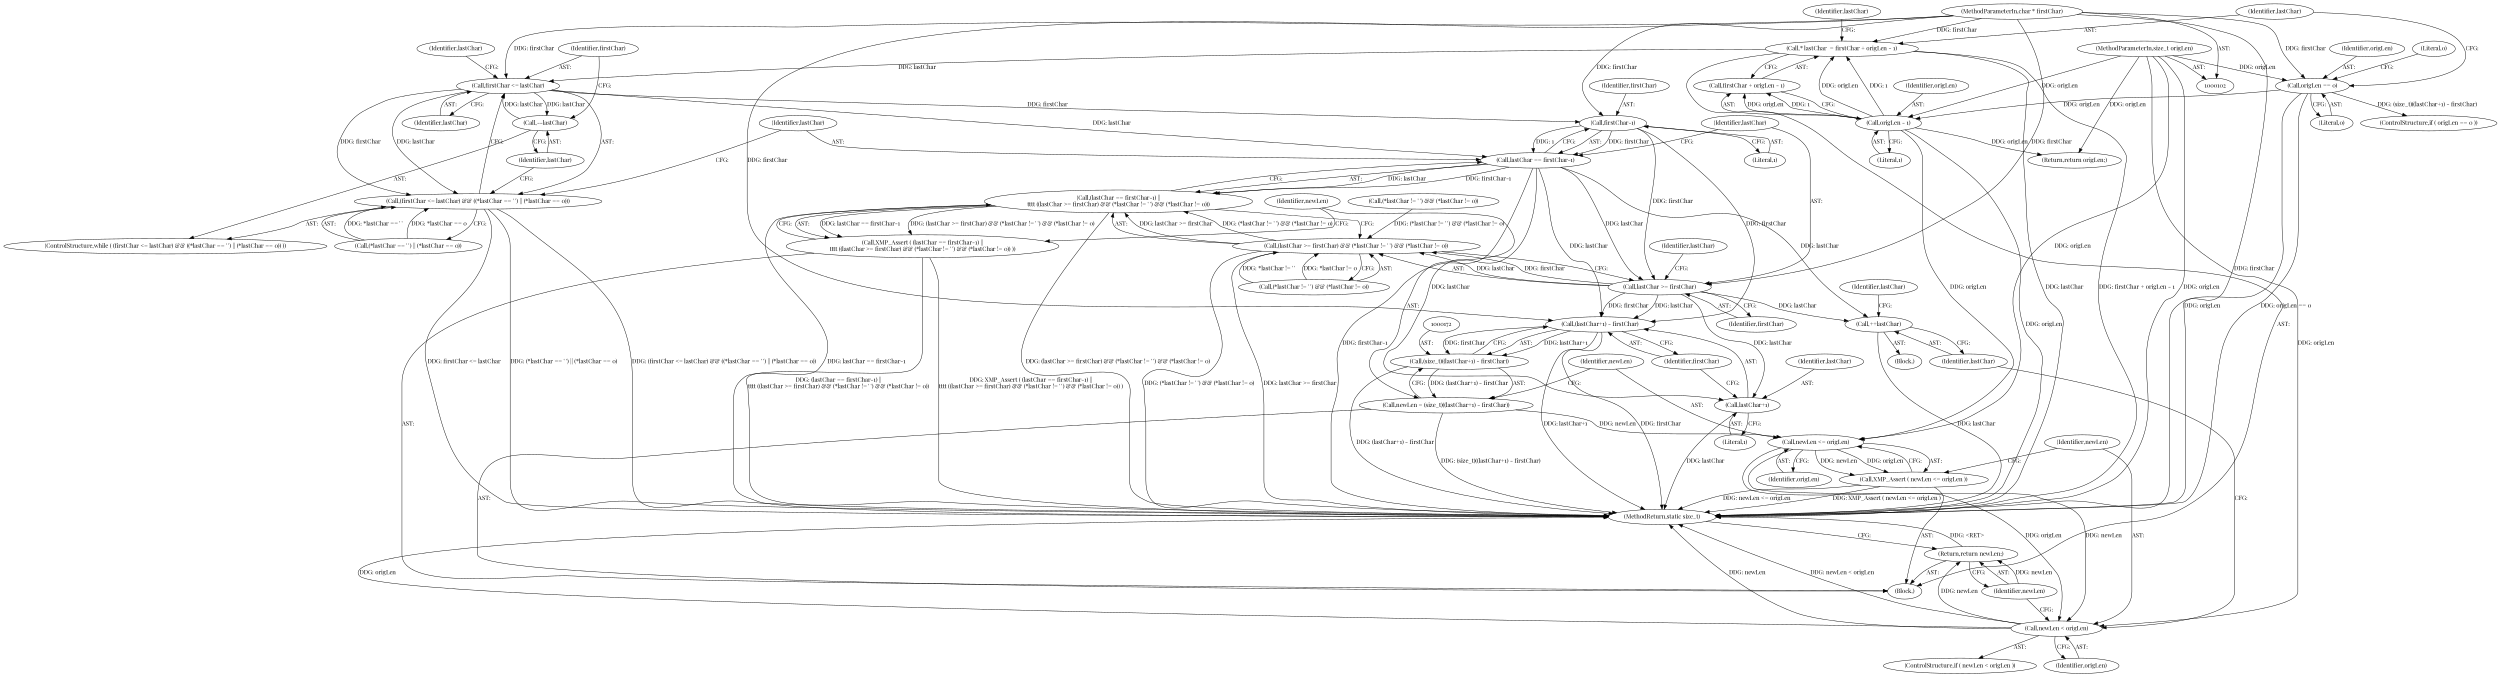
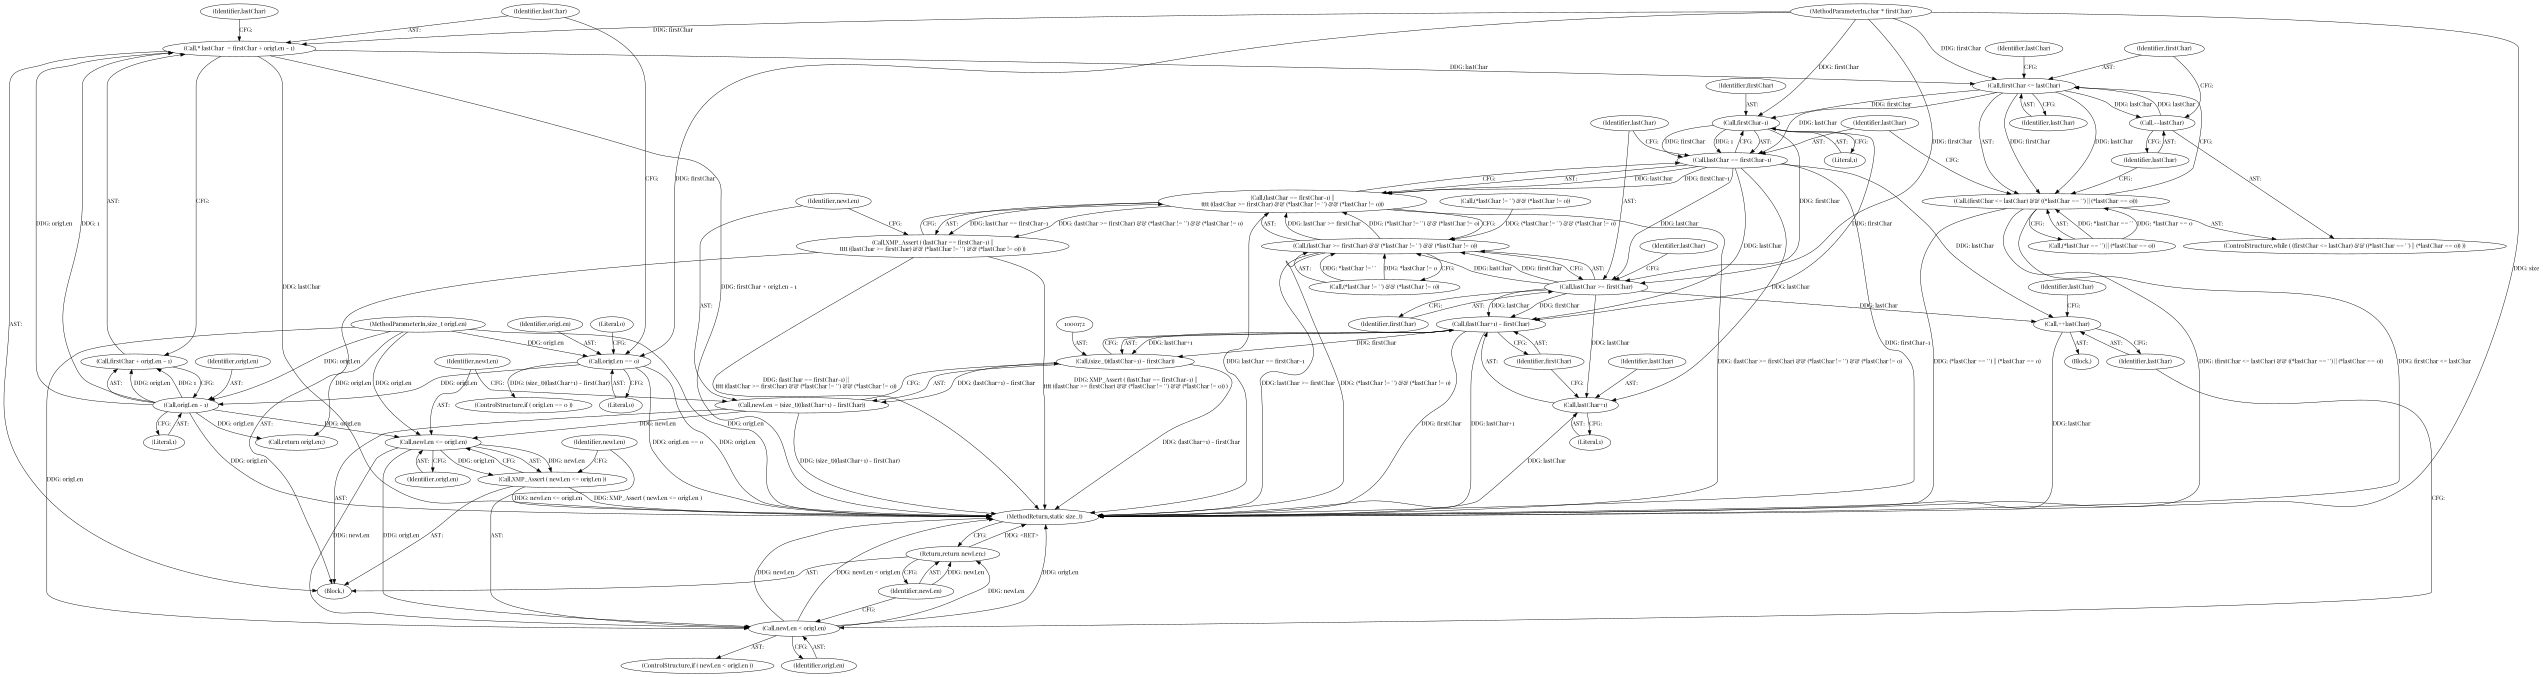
edge "(MethodParameterIn,char * firstChar)" -> "(Call,(lastChar+1) - firstChar)": removed, label "DDG: firstChar"
node "1000102": removed
node "(Return,return origLen;)": label "(Return,return origLen;)" -> "(Call,return origLen;)"
edge "(MethodParameterIn,char * firstChar)" -> "(MethodReturn,static size_t)": label "DDG: firstChar" -> "DDG: size"
